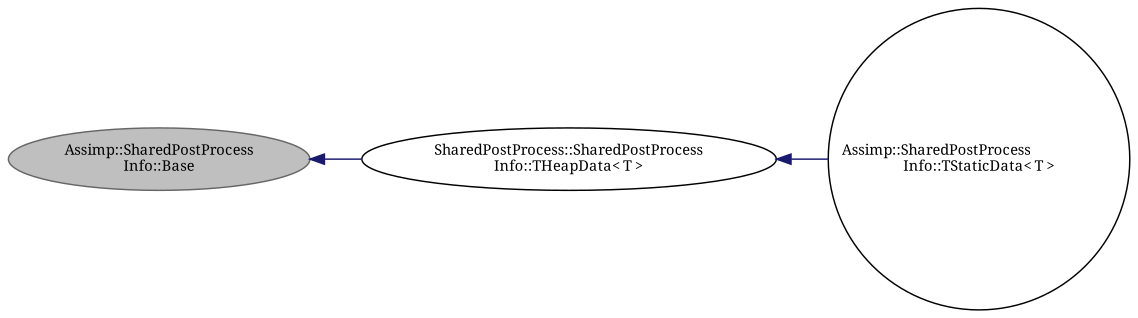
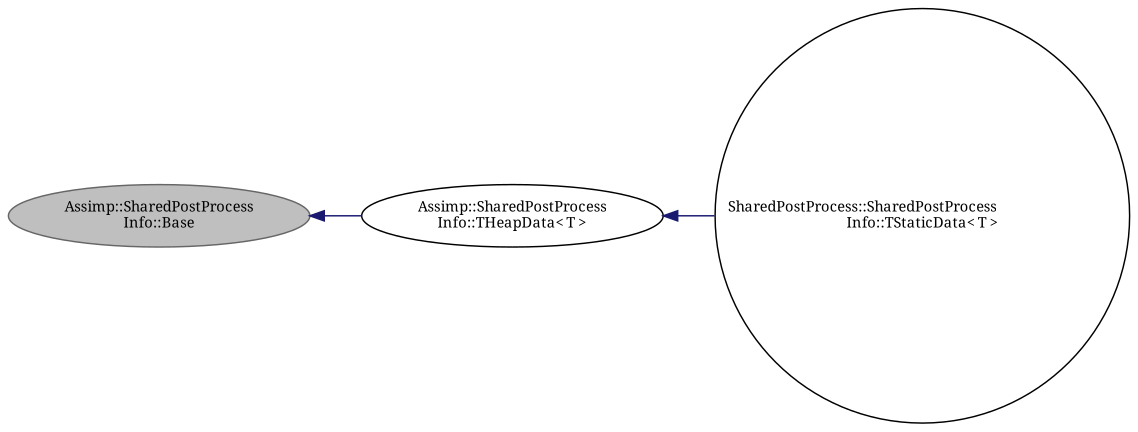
node "SharedPostProcess::SharedPostProcess Info::THeapData< T >": label "SharedPostProcess::SharedPostProcess Info::THeapData< T >" -> "Assimp::SharedPostProcess Info::THeapData< T >"
node "Assimp::SharedPostProcess Info::TStaticData< T >": label "Assimp::SharedPostProcess Info::TStaticData< T >" -> "SharedPostProcess::SharedPostProcess Info::TStaticData< T >"
